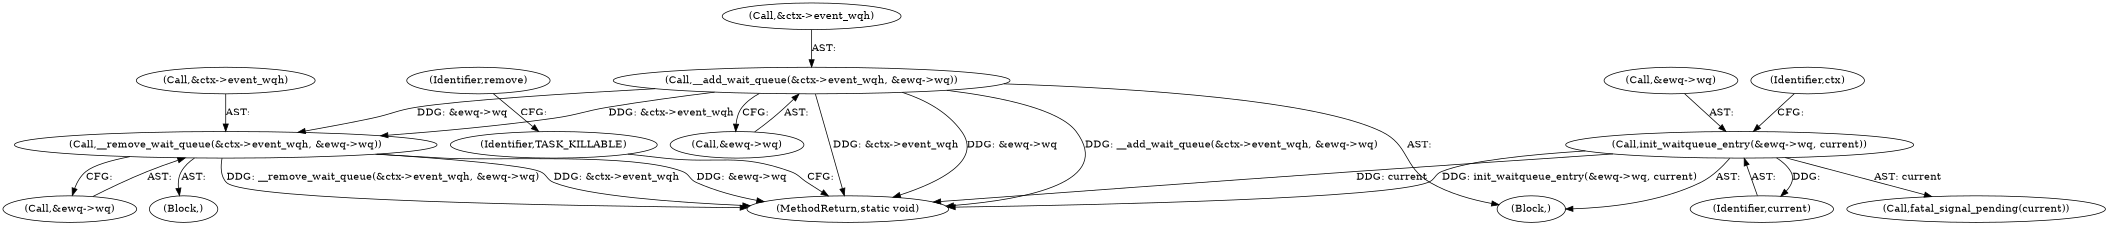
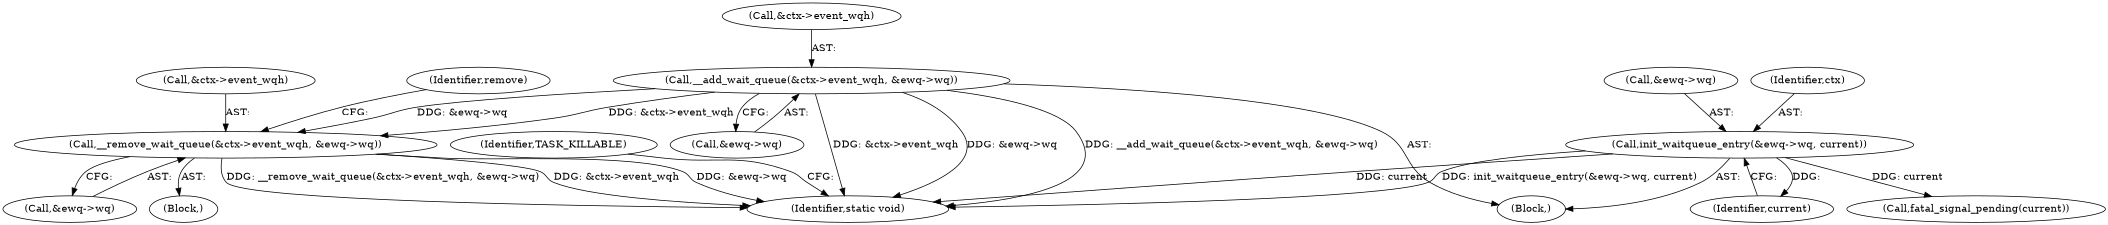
edge "(Identifier,remove)" -> "(Identifier,TASK_KILLABLE)": now "(Identifier,remove)" -> "(Call,__remove_wait_queue(&ctx->event_wqh, &ewq->wq))"
edge "(Identifier,ctx)" -> "(Call,init_waitqueue_entry(&ewq->wq, current))": label "CFG: " -> "AST: "
edge "(Identifier,current)" -> "(Call,init_waitqueue_entry(&ewq->wq, current))": label "AST: " -> "CFG: "
edge "(Call,init_waitqueue_entry(&ewq->wq, current))" -> "(Call,fatal_signal_pending(current))": label "AST: current" -> "DDG: current"
node "(MethodReturn,static void)": label "(MethodReturn,static void)" -> "(Identifier,static void)"
